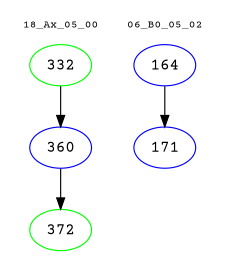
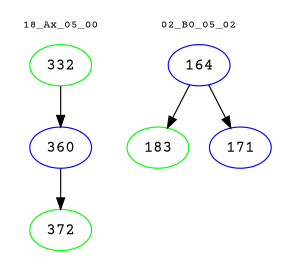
cluster "06_B0_05_02": label "06_B0_05_02" -> "02_B0_05_02"
node "183": added
